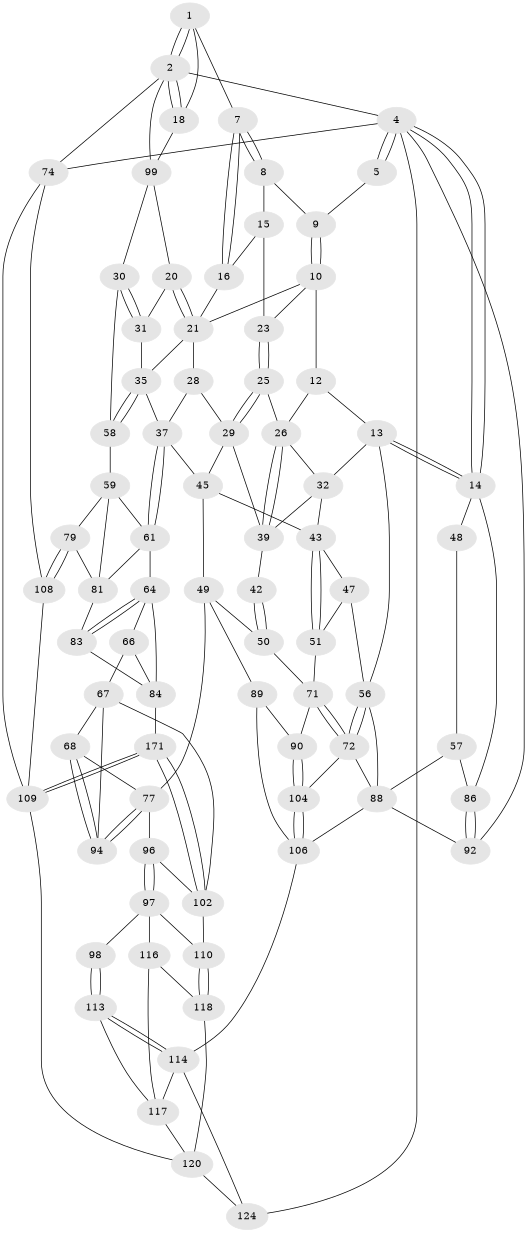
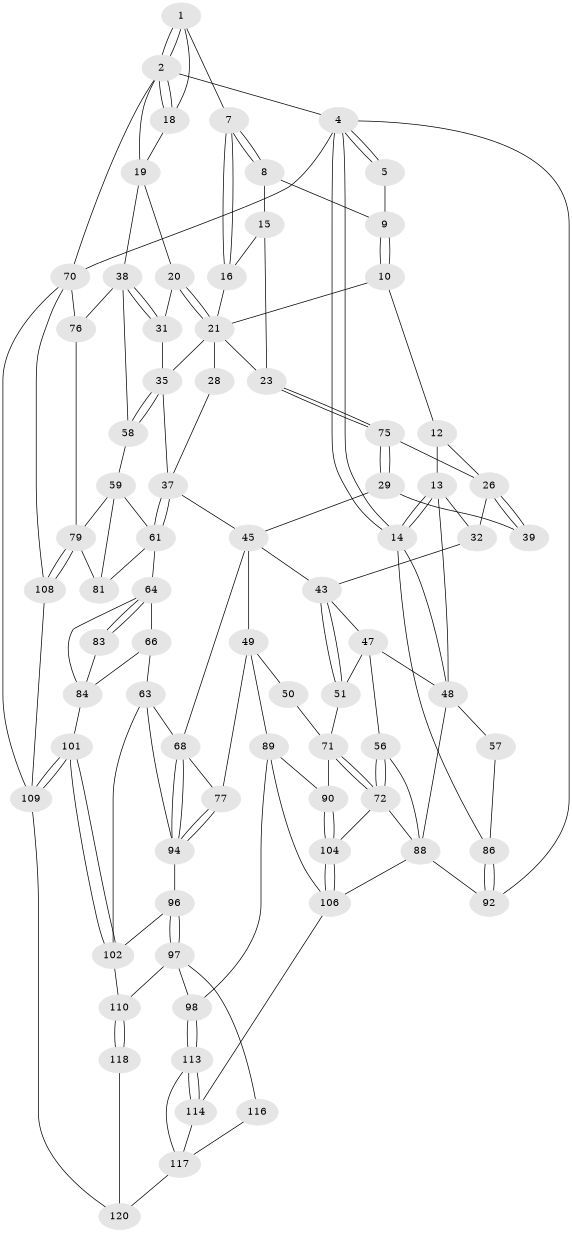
node "74": label "74" -> "70"
node "99": label "99" -> "19"
node "30": label "30" -> "38"
edge "10" -- "23": now "21" -- "23"
node "76": added
node "25": label "25" -> "75"
edge "28" -- "29": removed
edge "32" -- "39": removed
edge "13" -- "56": now "13" -- "48"
node "42": removed
edge "81" -- "83": removed
edge "45" -- "68": added
edge "47" -- "48": added
node "67": label "67" -> "63"
node "171": label "171" -> "101"
edge "57" -- "88": now "48" -- "88"
edge "77" -- "96": now "94" -- "96"
edge "89" -- "98": added
edge "116" -- "118": removed
node "124": removed
